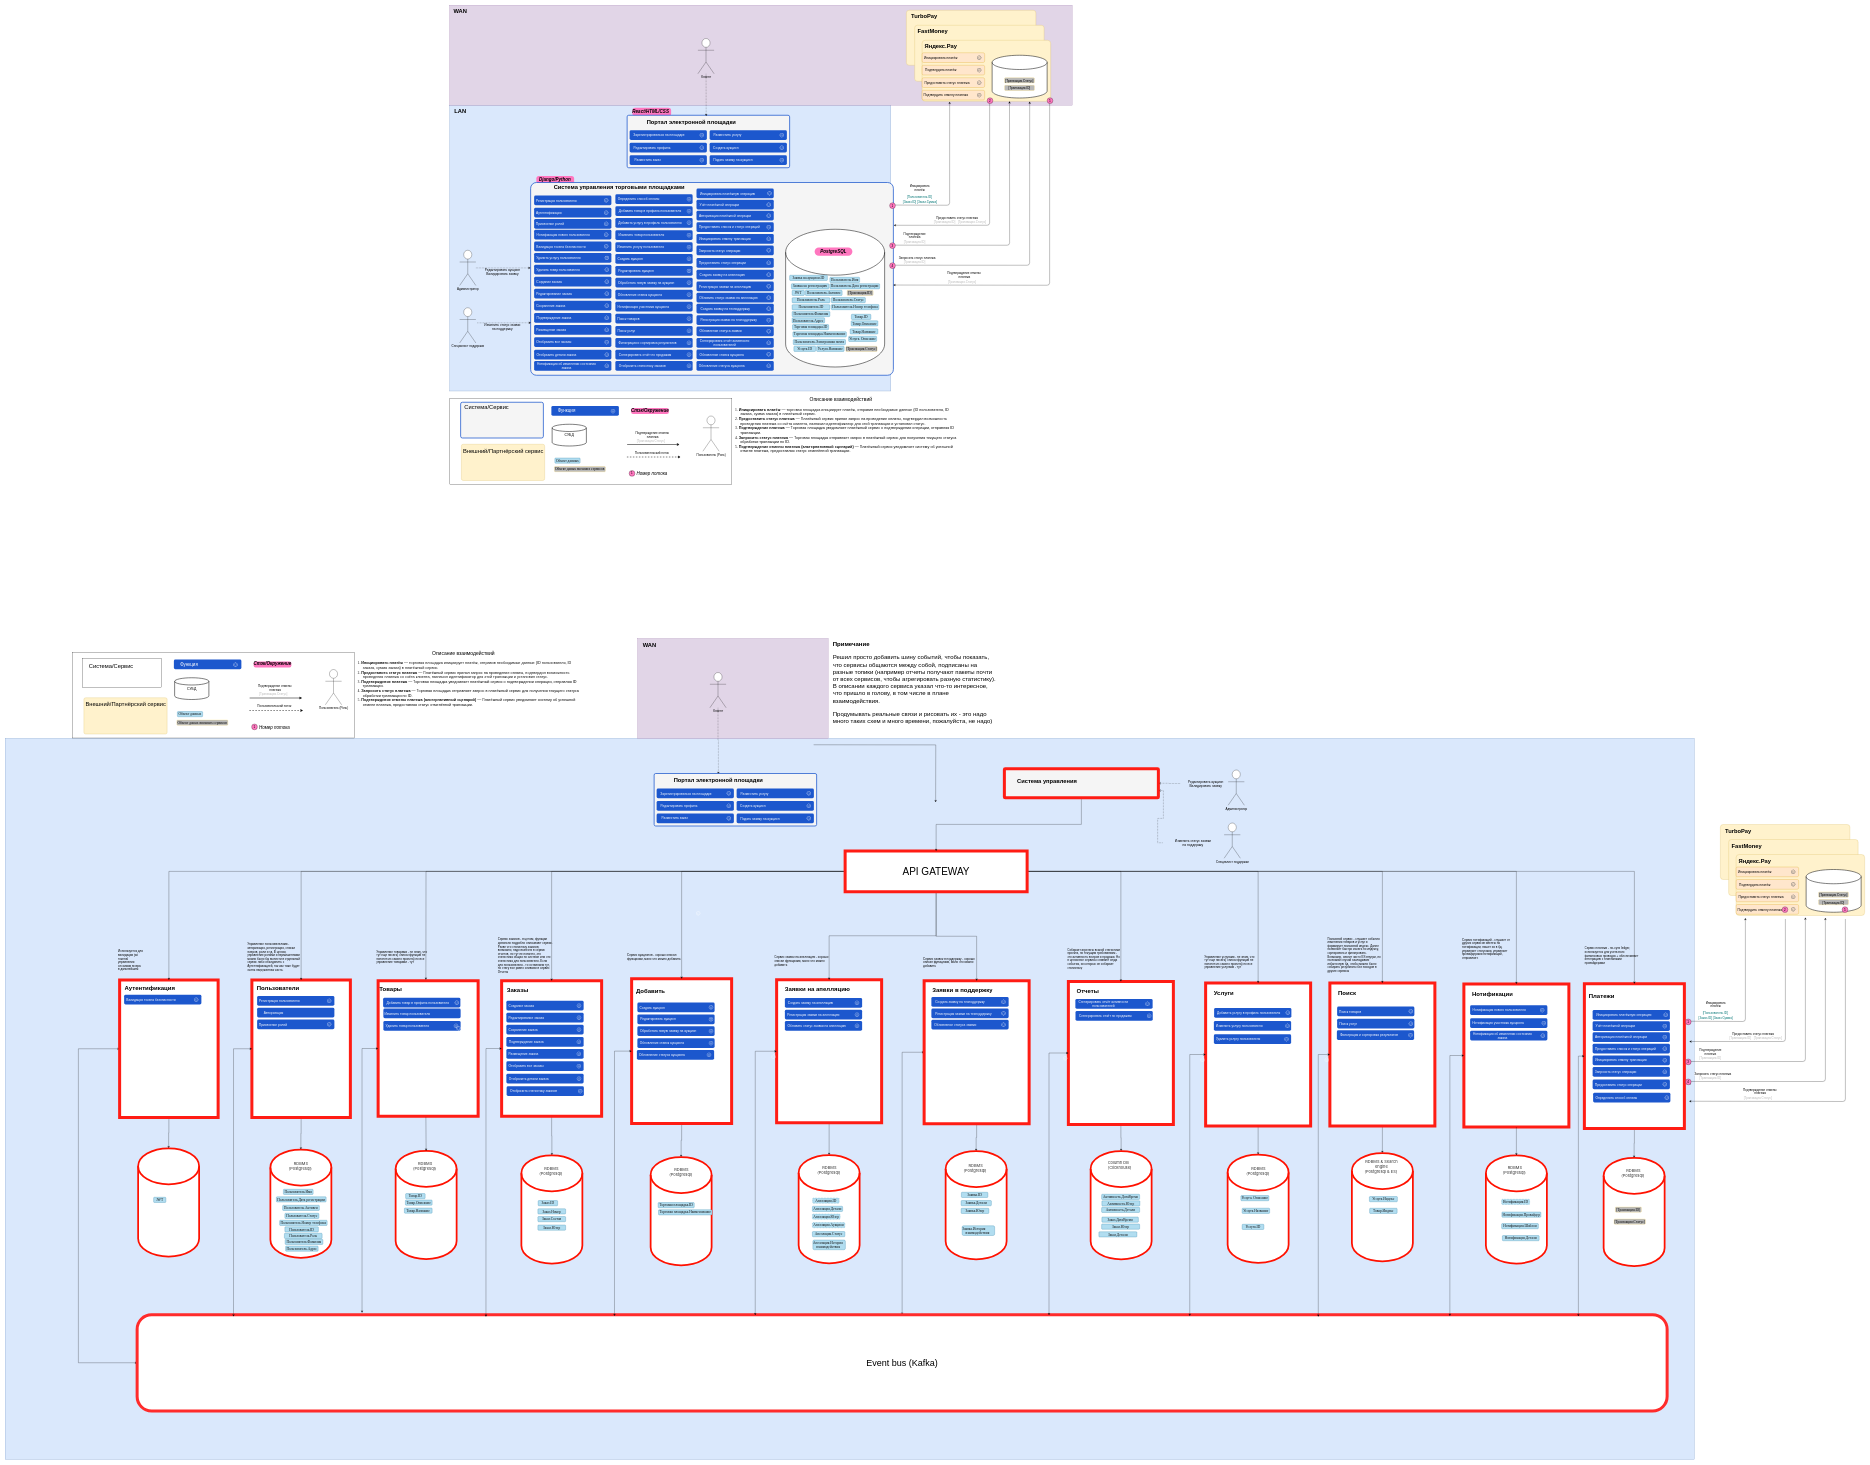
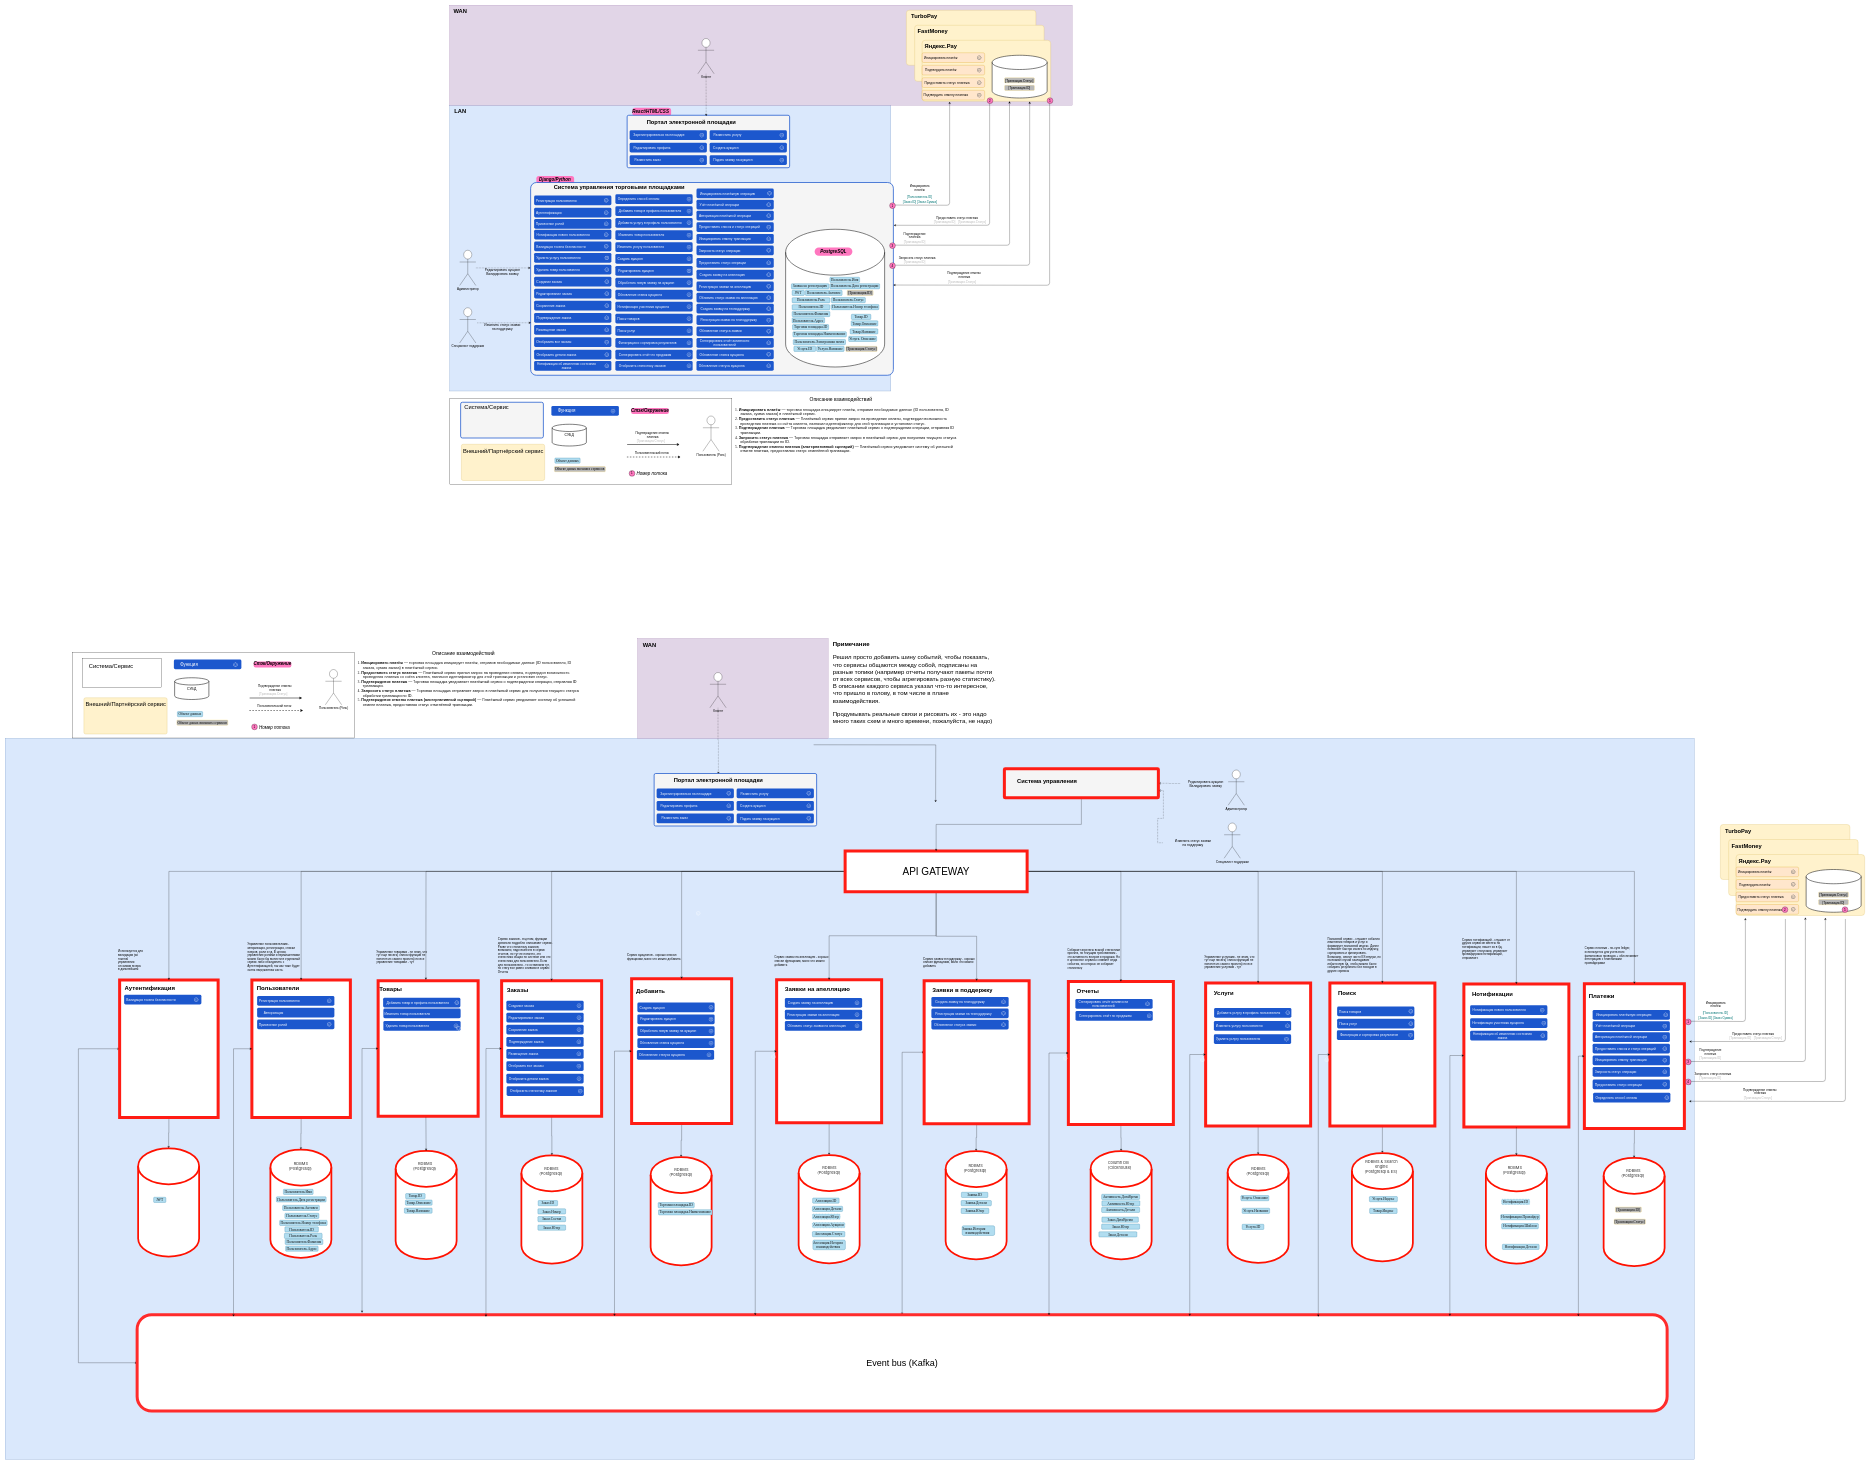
node "Заявка на аукцион.ID": removed
node "Апелляция.ID": style dashed -> solid
node "Нотификация.Провайдер": moved (1521, 1215) -> (1520, 1217)
node "Нотификация.Детали": moved (1521, 1238) -> (1521, 1247)
